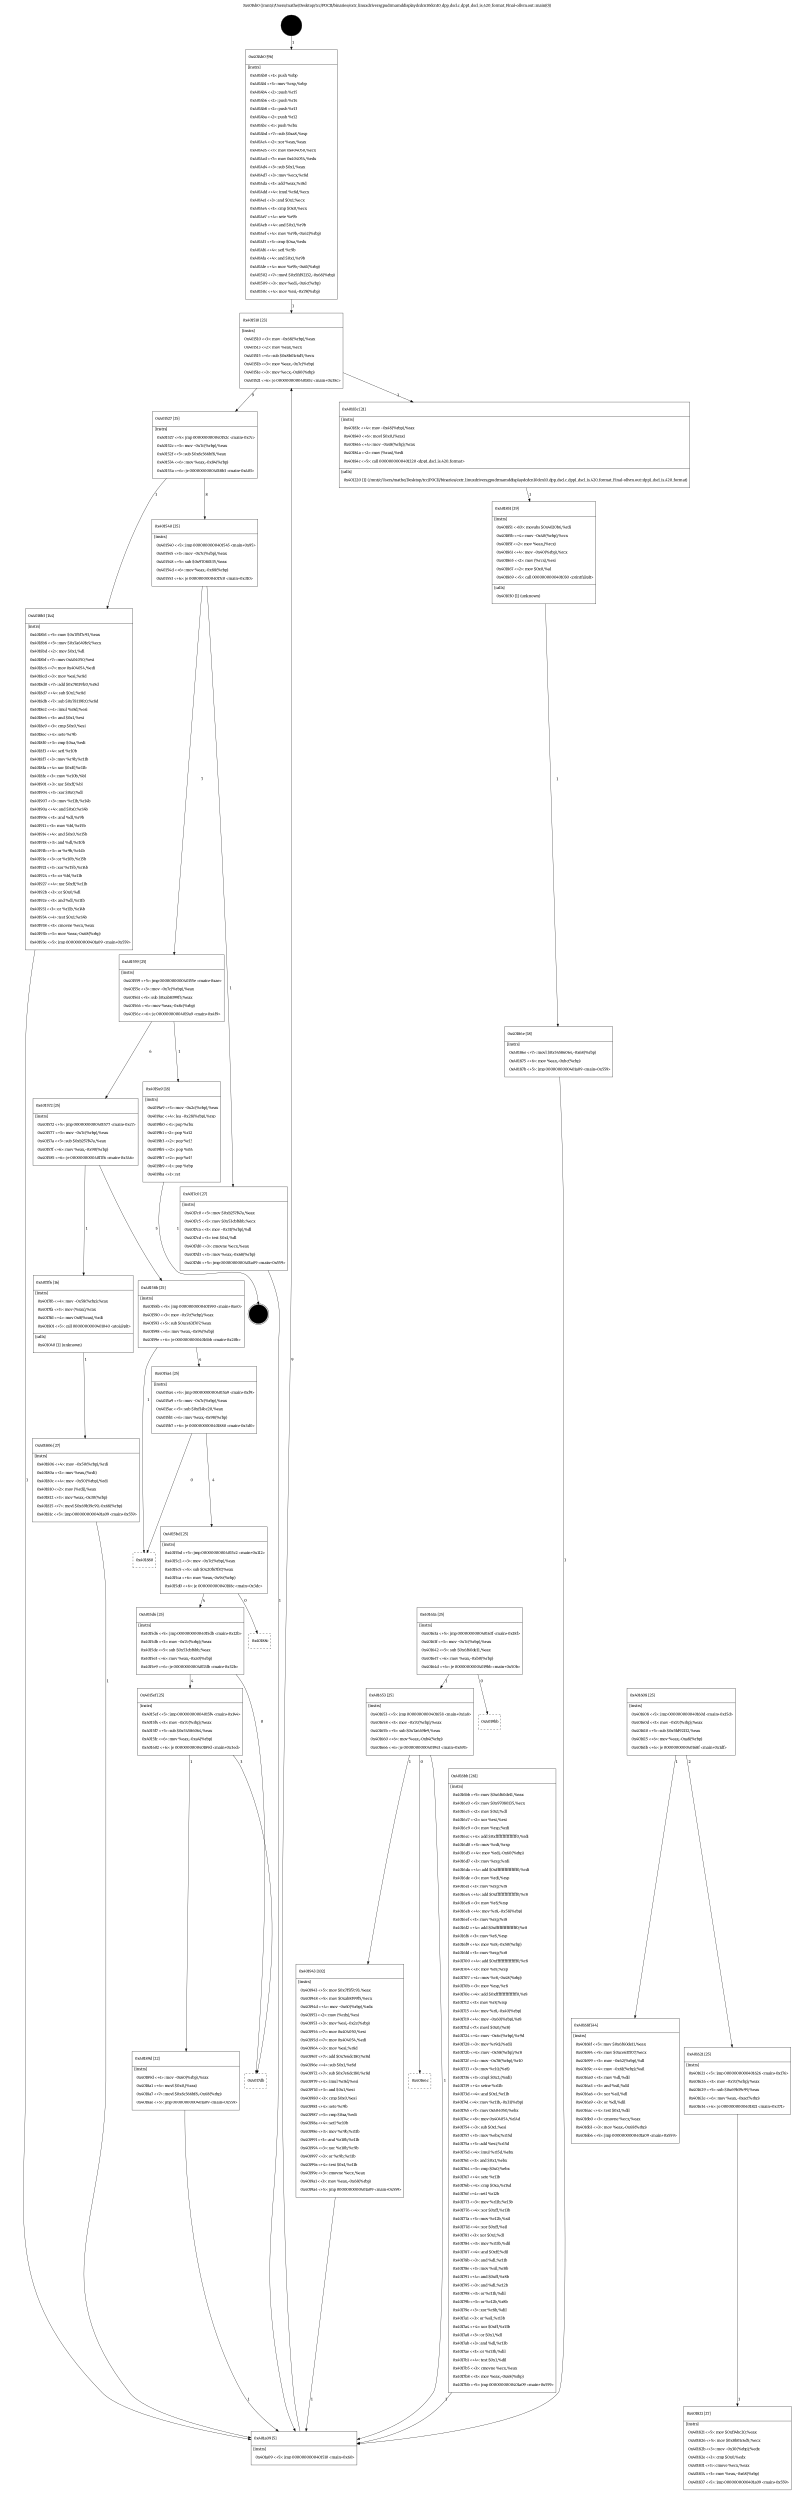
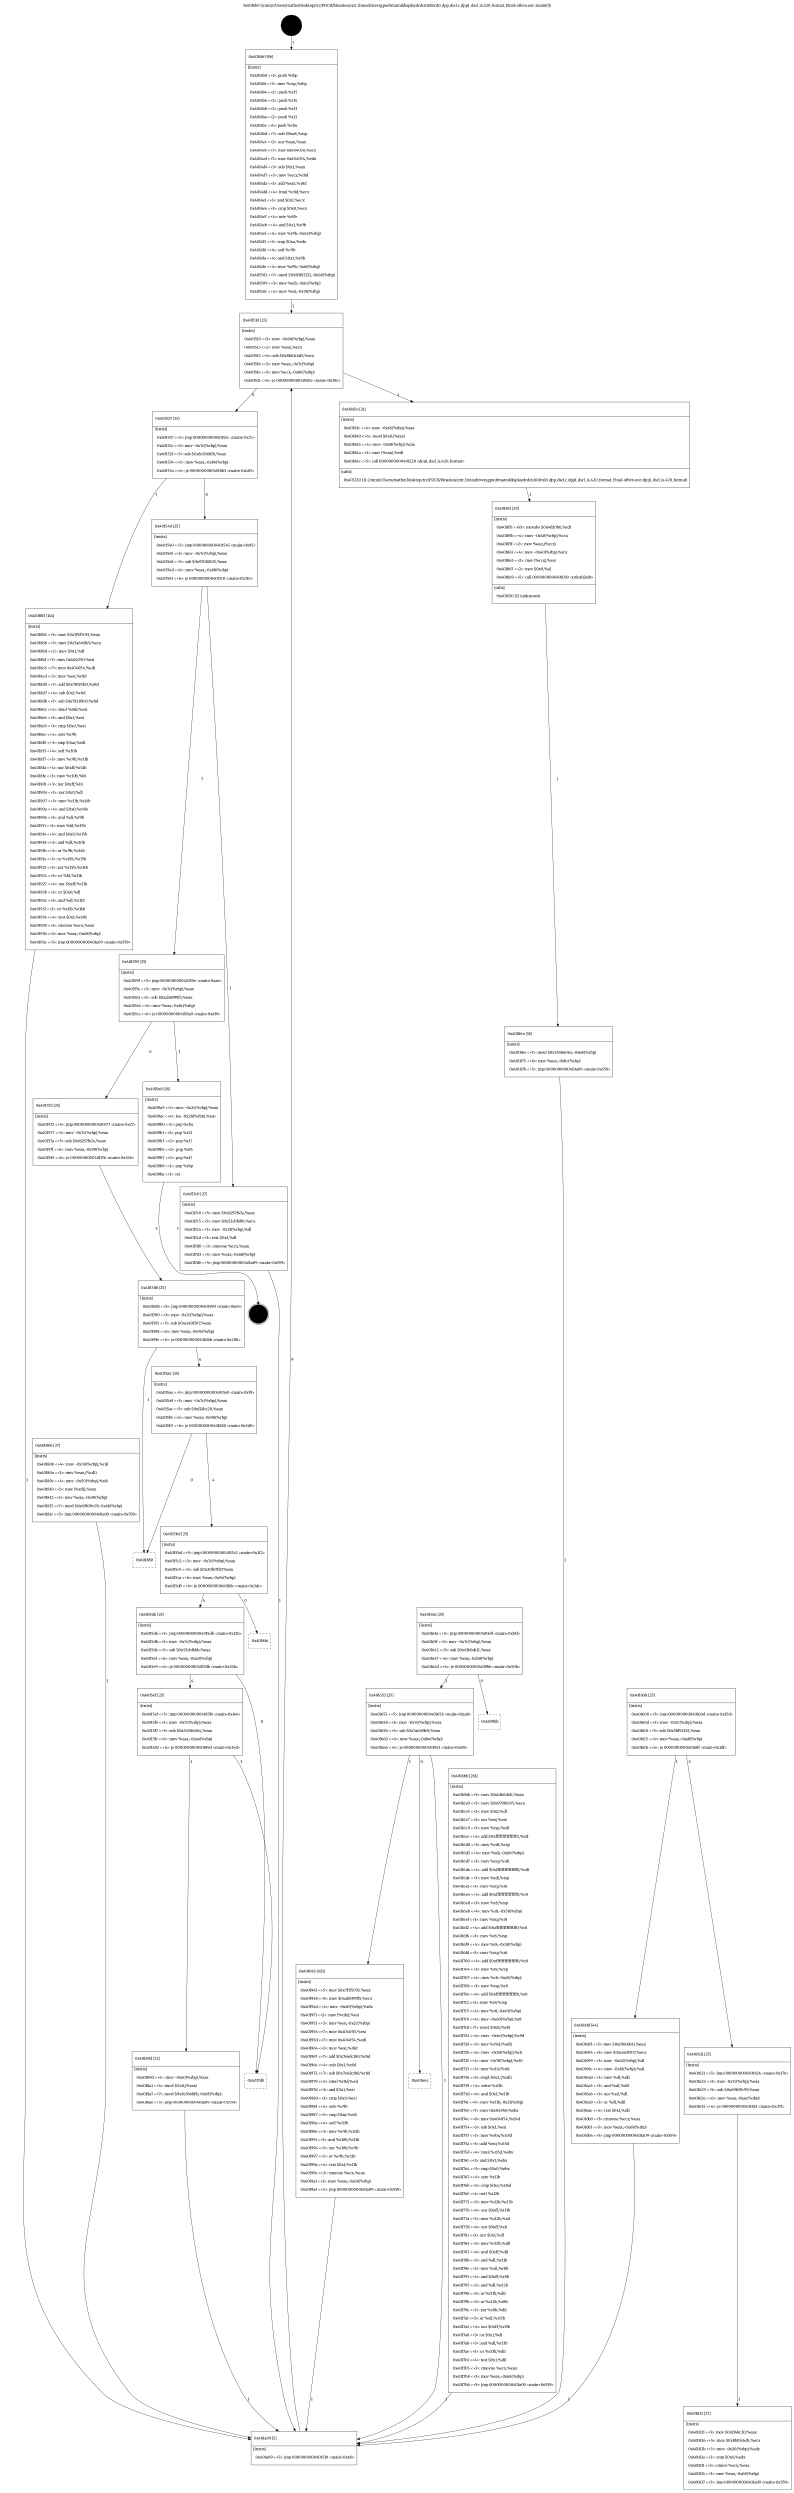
node "0x4017f6 [16]": removed
edge "0x40168f [44]" -> "0x401a09 [5]": added, label "1"
